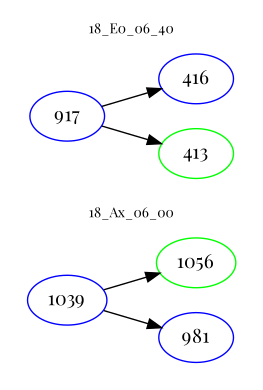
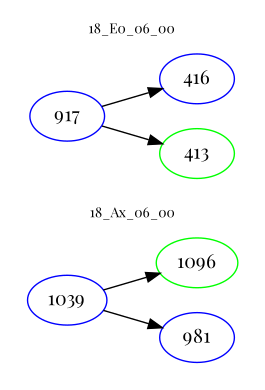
cluster "18_E0_06_40": label "18_E0_06_40" -> "18_E0_06_00"
node "1056": label "1056" -> "1096"
